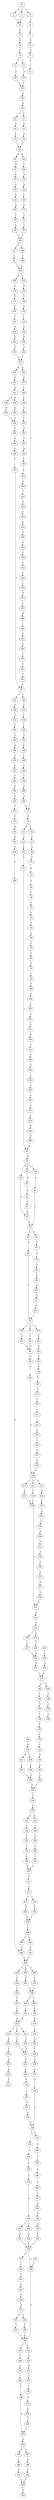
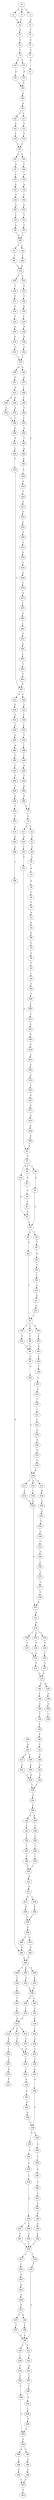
node "S151": added
edge "S355" -> "S361": now "S355" -> "S358"
